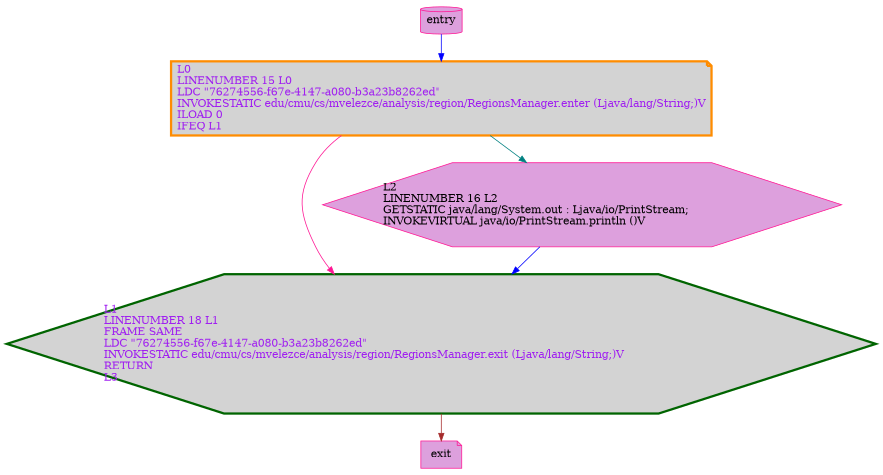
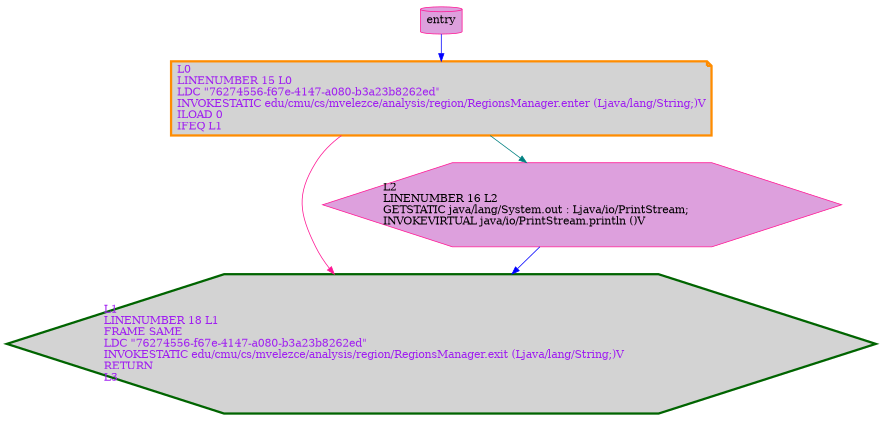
node "exit": removed
